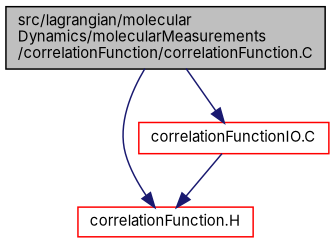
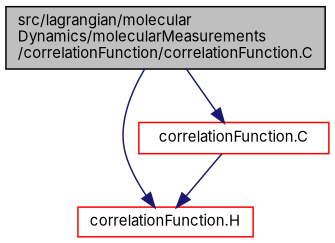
node "correlationFunctionIO.C": label "correlationFunctionIO.C" -> "correlationFunction.C"
